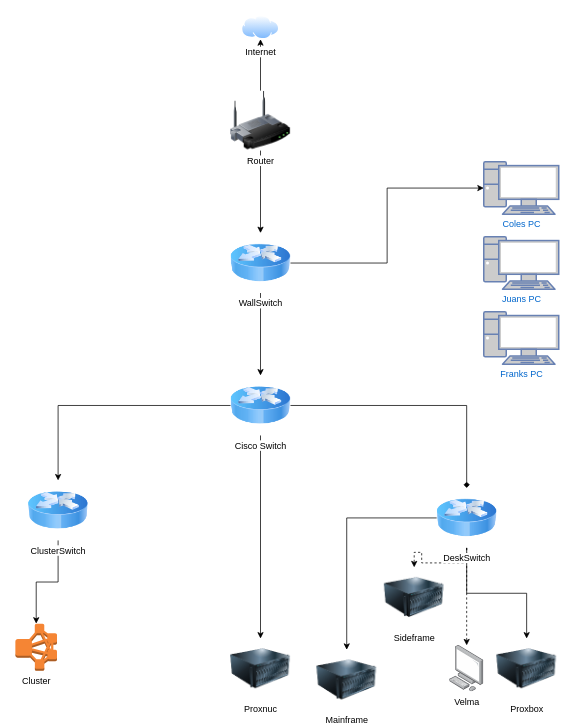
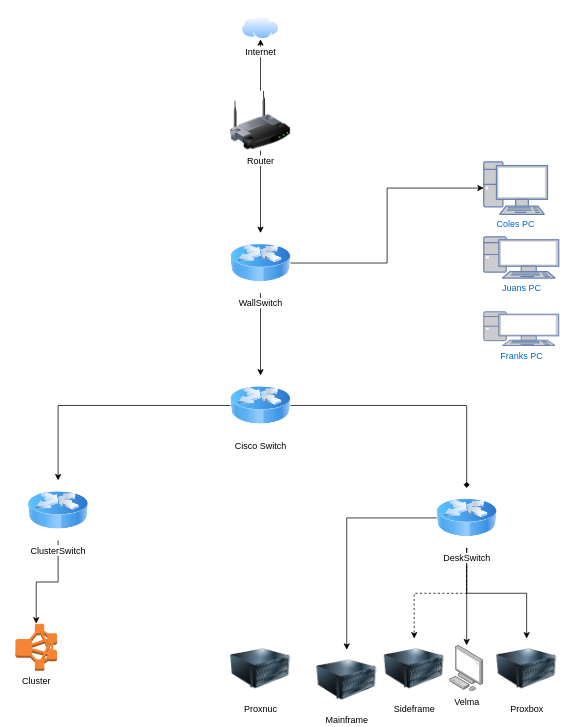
node "Coles PC": size 75x53 -> 64x53
node "Juans PC": size 75x53 -> 75x41
node "Franks PC": size 75x53 -> 75x34
edge "Cisco Switch" -> "Proxnuc": removed
node "Sideframe": moved (414, 597) -> (414, 669)
edge "DeskSwitch" -> "Velma": style dashed -> solid
